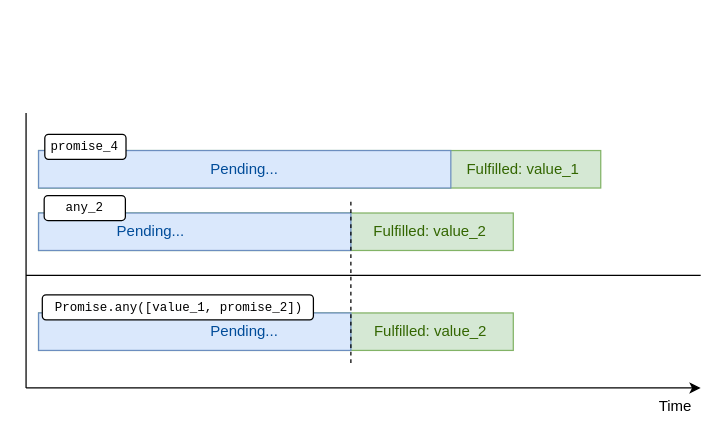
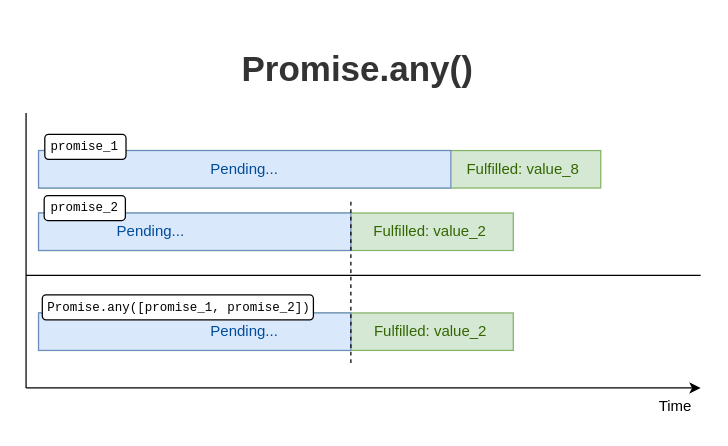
node "Promise.any()": added
node "promise_4": label "promise_4" -> "promise_1"
node "Fulfilled: value_1": label "Fulfilled: value_1" -> "Fulfilled: value_8"
node "any_2": label "any_2" -> "promise_2"
node "Promise.any([value_1, promise_2])": label "Promise.any([value_1, promise_2])" -> "Promise.any([promise_1, promise_2])"
